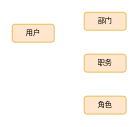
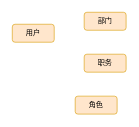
node "角色": moved (105, 105) -> (96, 105)
